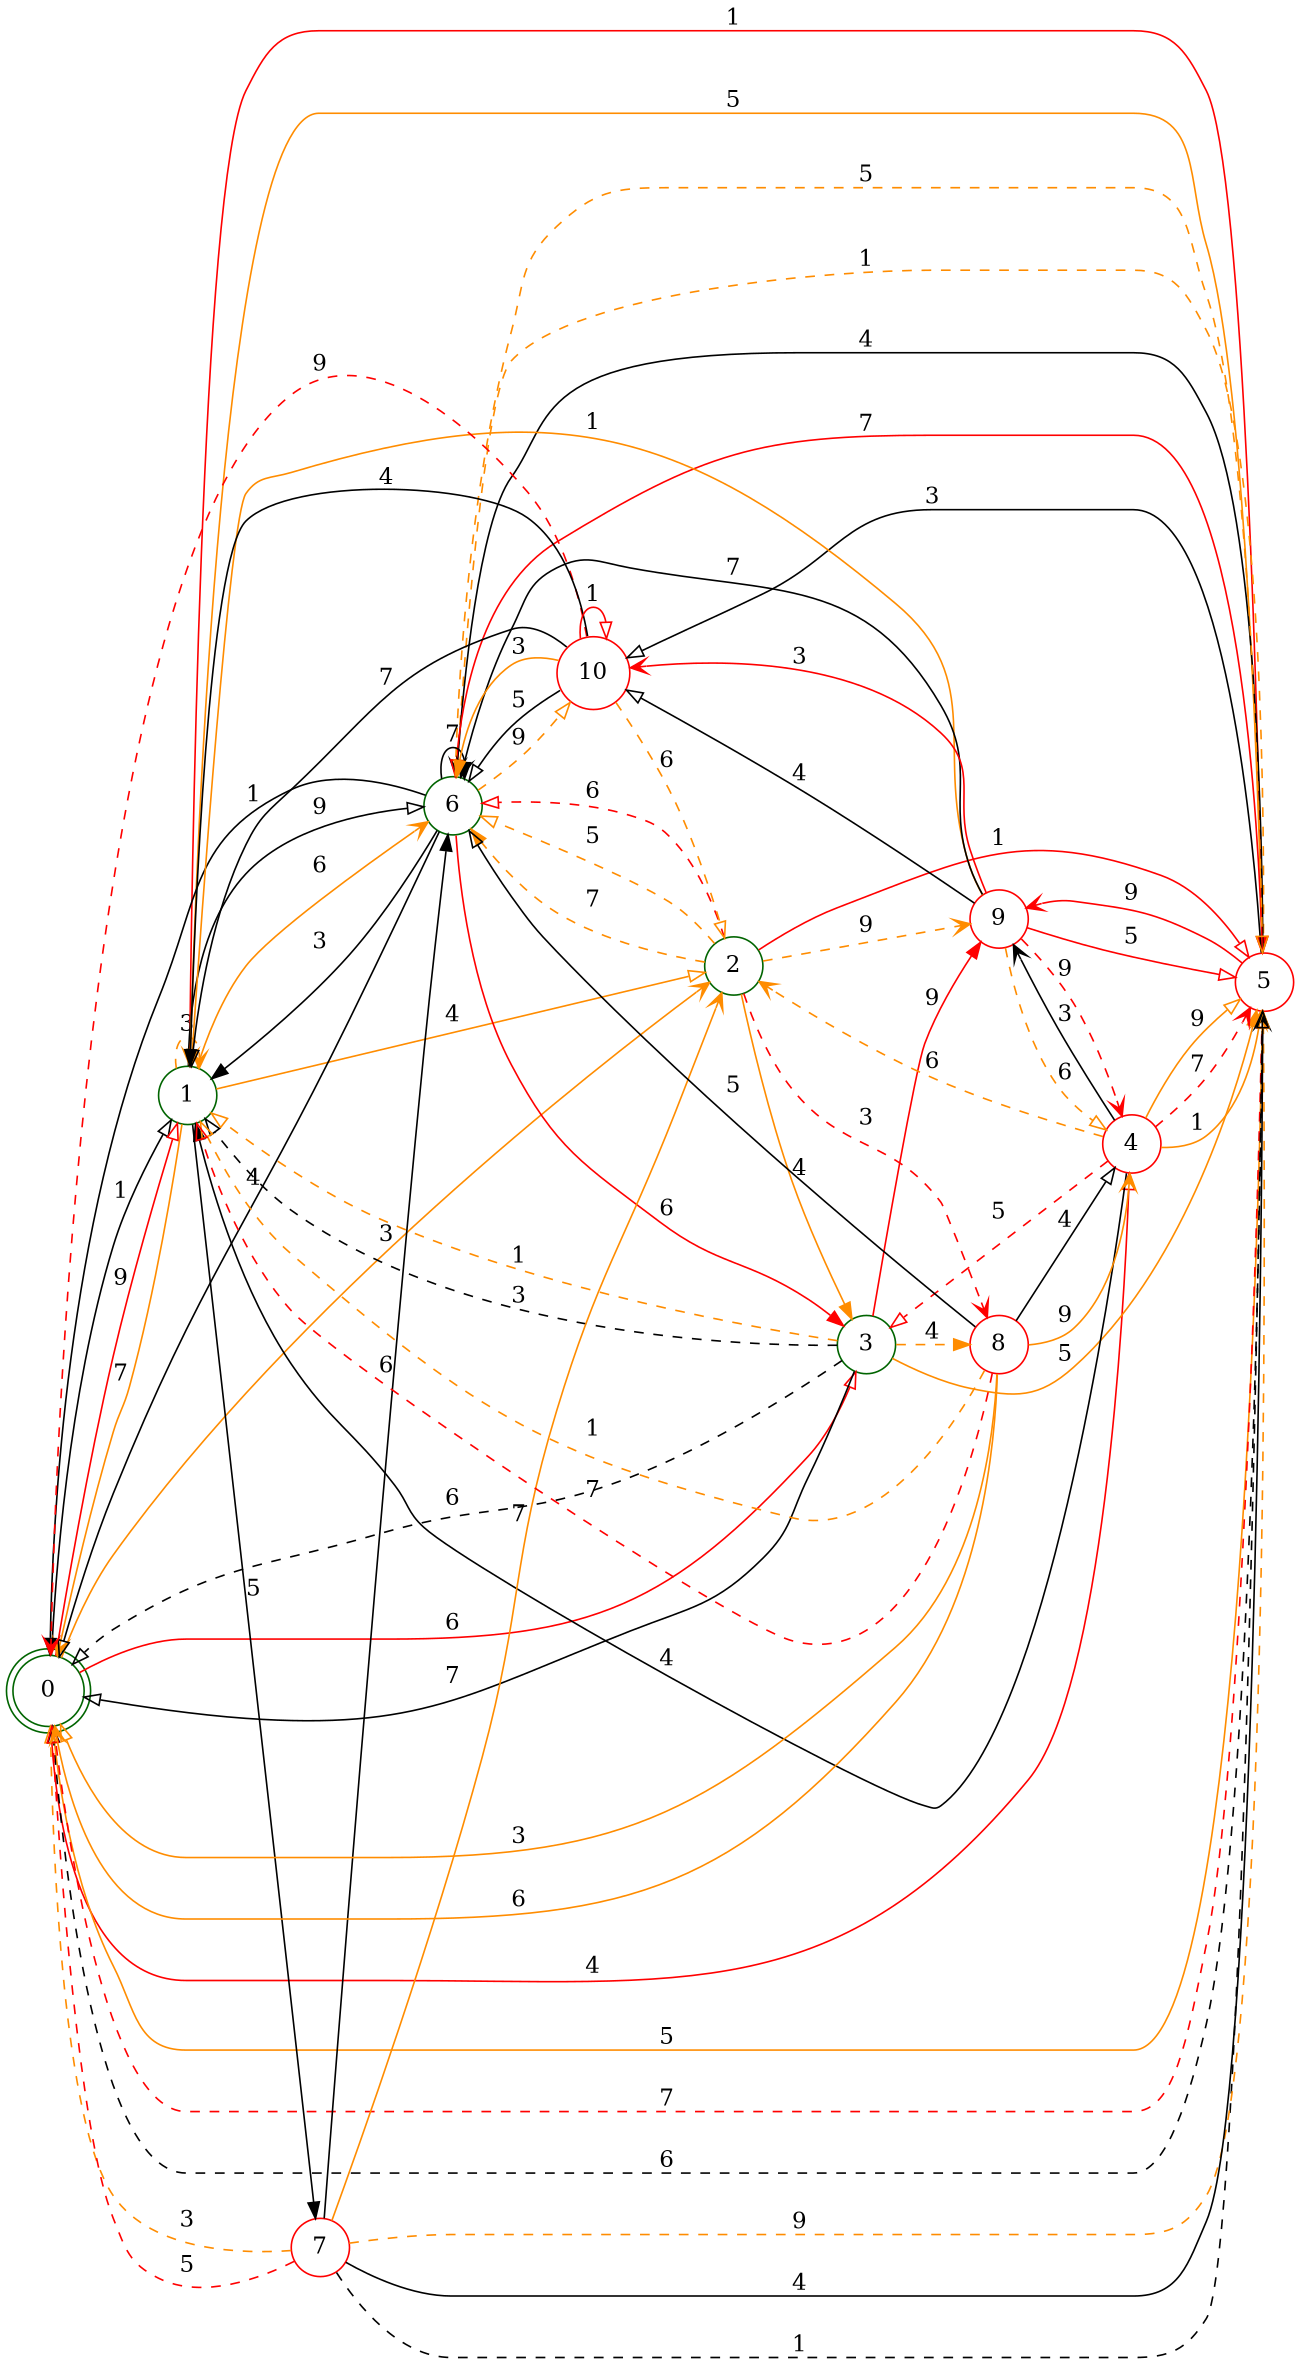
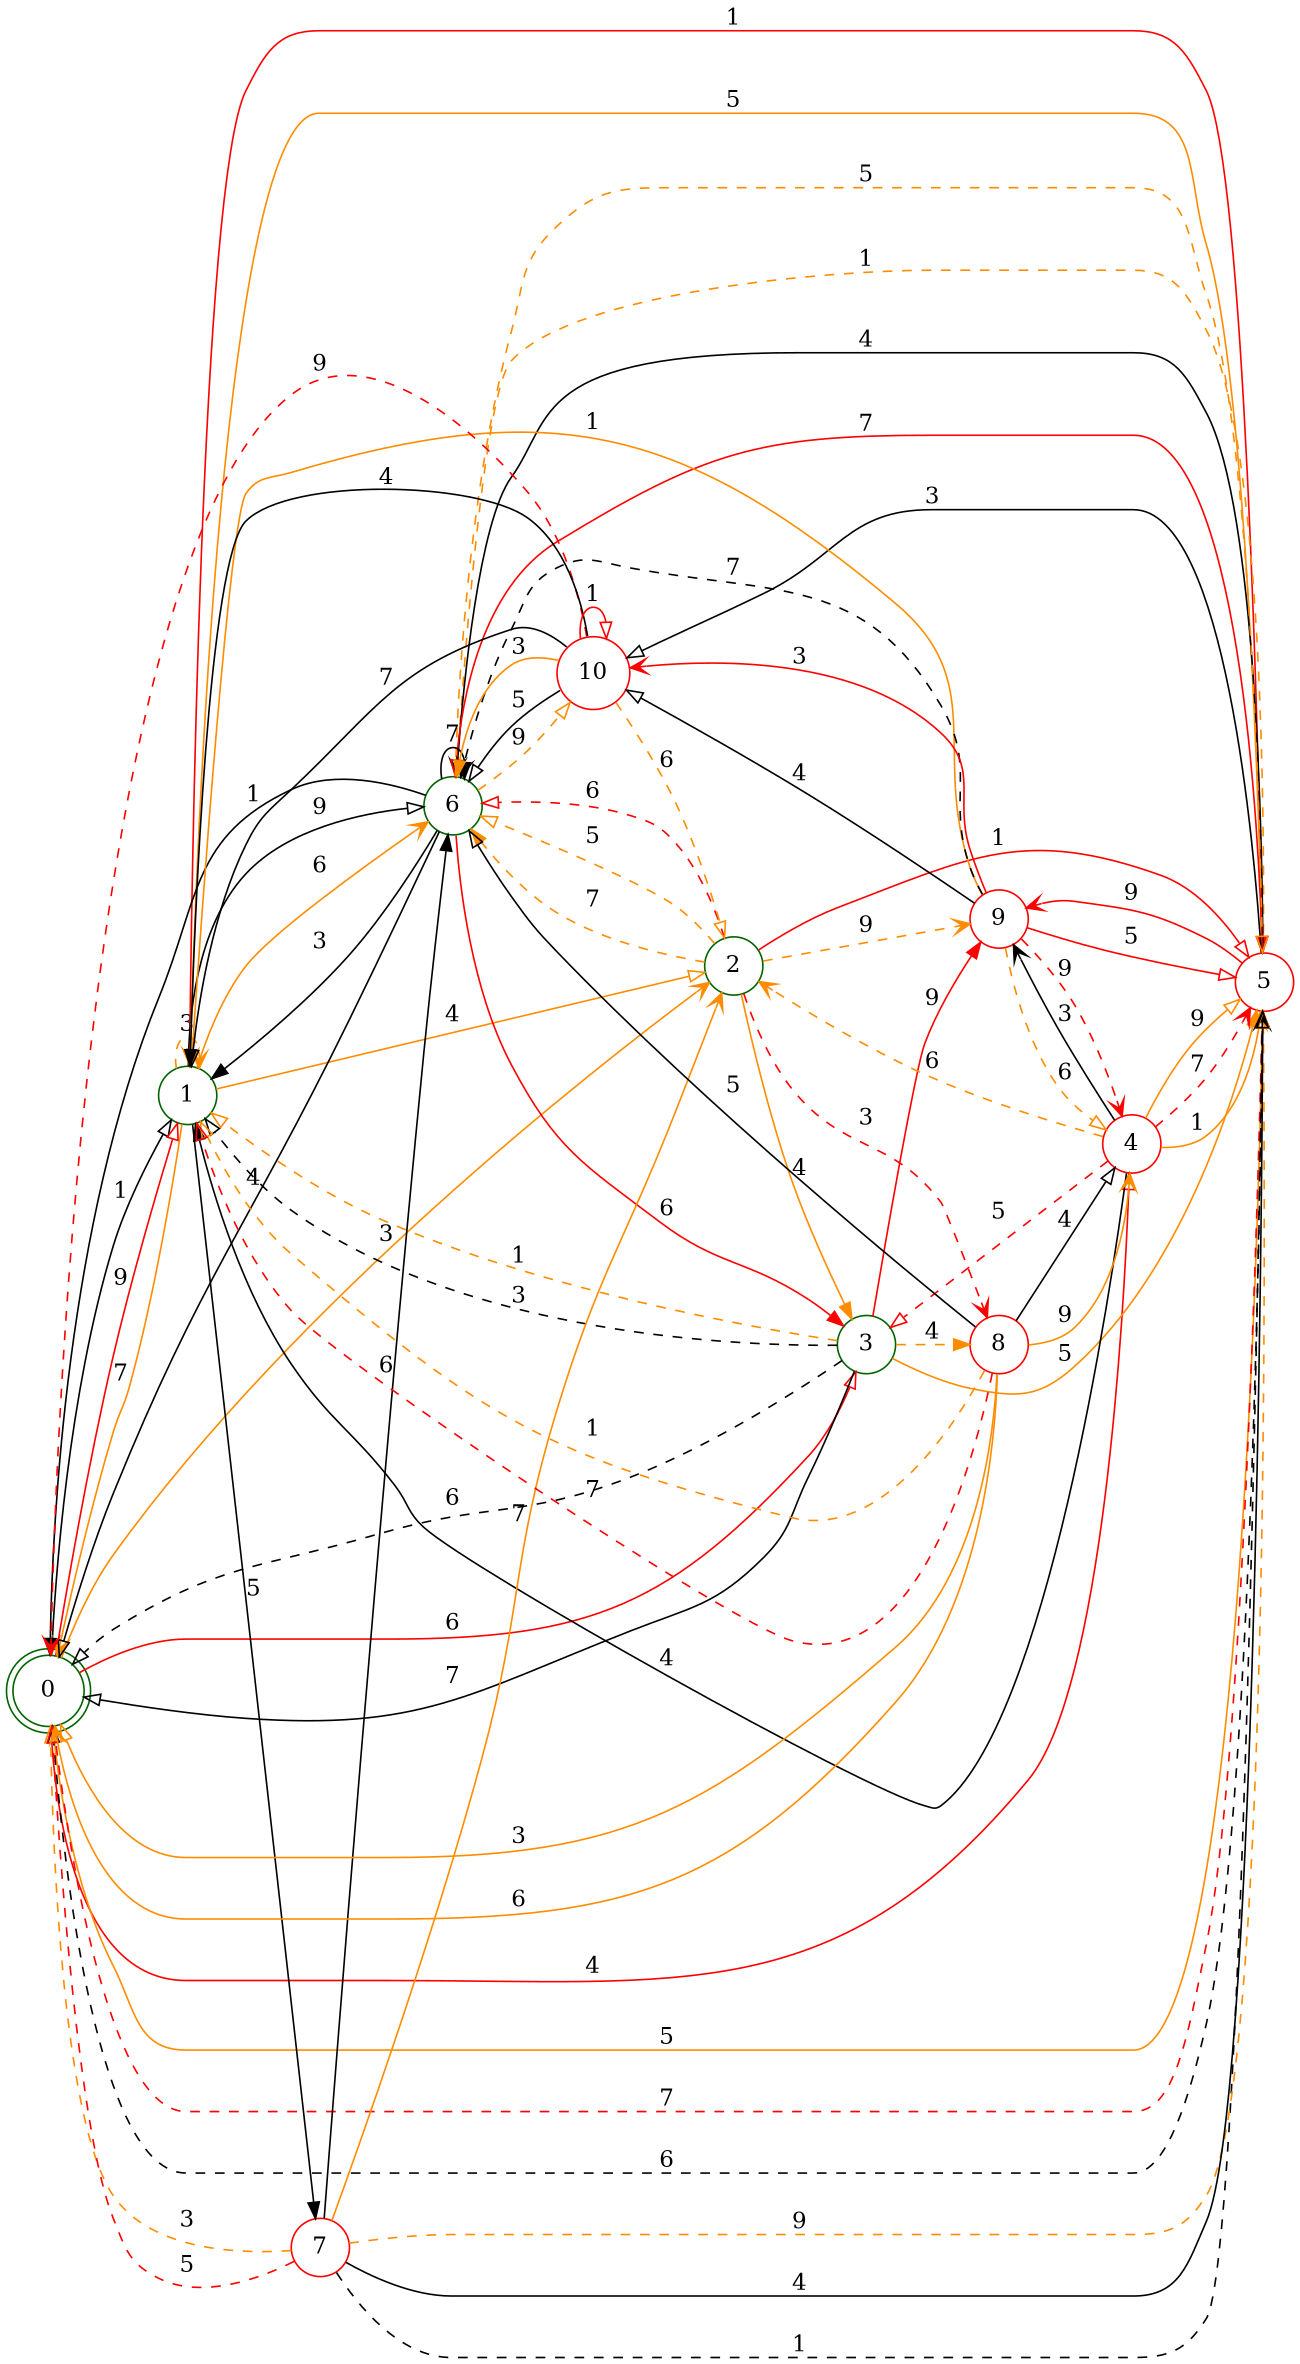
edge "9" -> "6": style solid -> dashed
